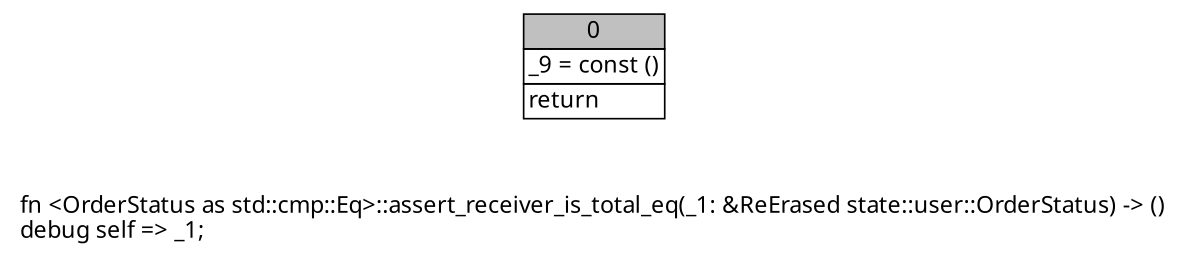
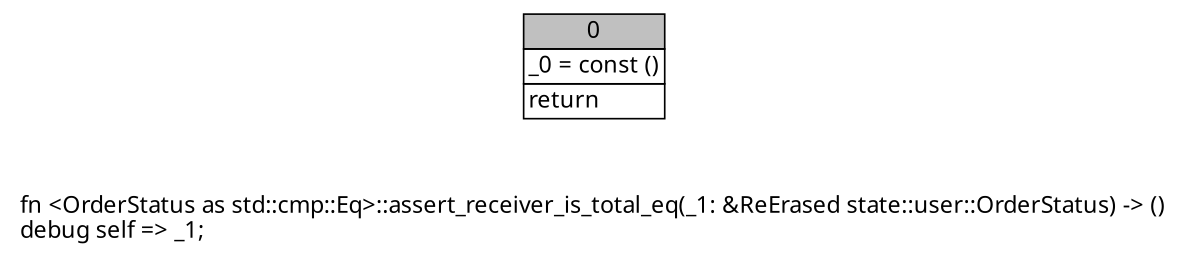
node "0": text "_9 = const ()" -> "_0 = const ()"
